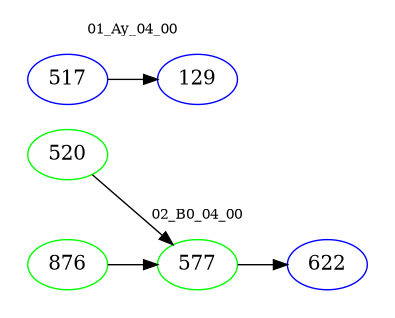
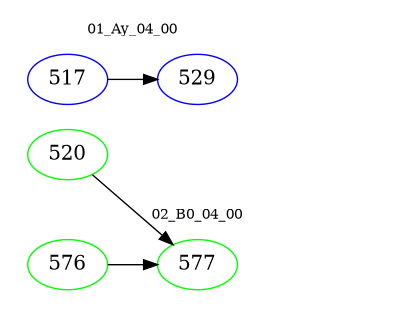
node "129": label "129" -> "529"
node "876": label "876" -> "576"
node "622": removed
